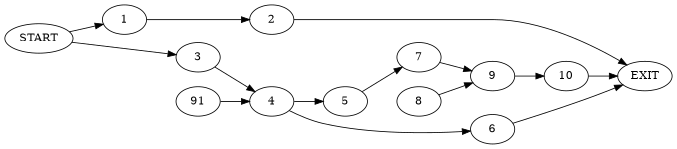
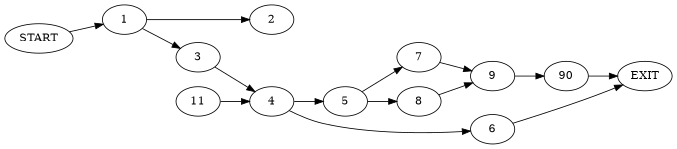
edge "2" -> "EXIT": removed
edge "START" -> "3": now "1" -> "3"
node "10": label "10" -> "90"
node "91": label "91" -> "11"
edge "5" -> "8": added
